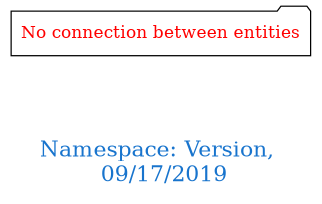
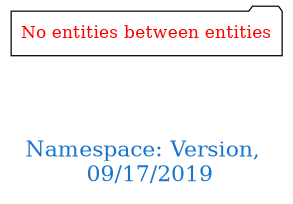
node "No connection between entities": label "No connection between entities" -> "No entities between entities"
